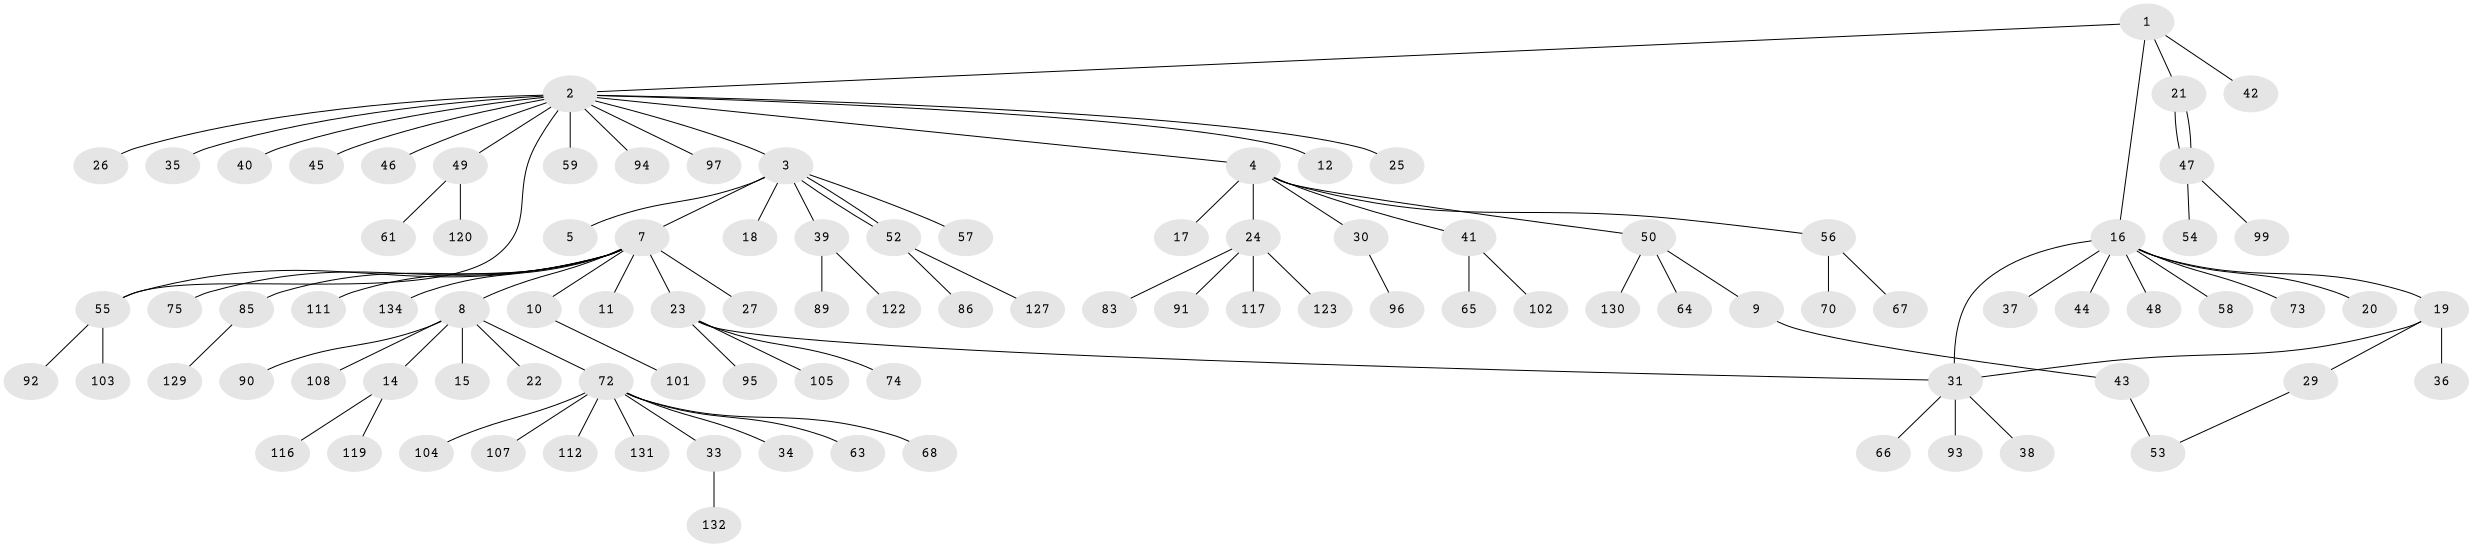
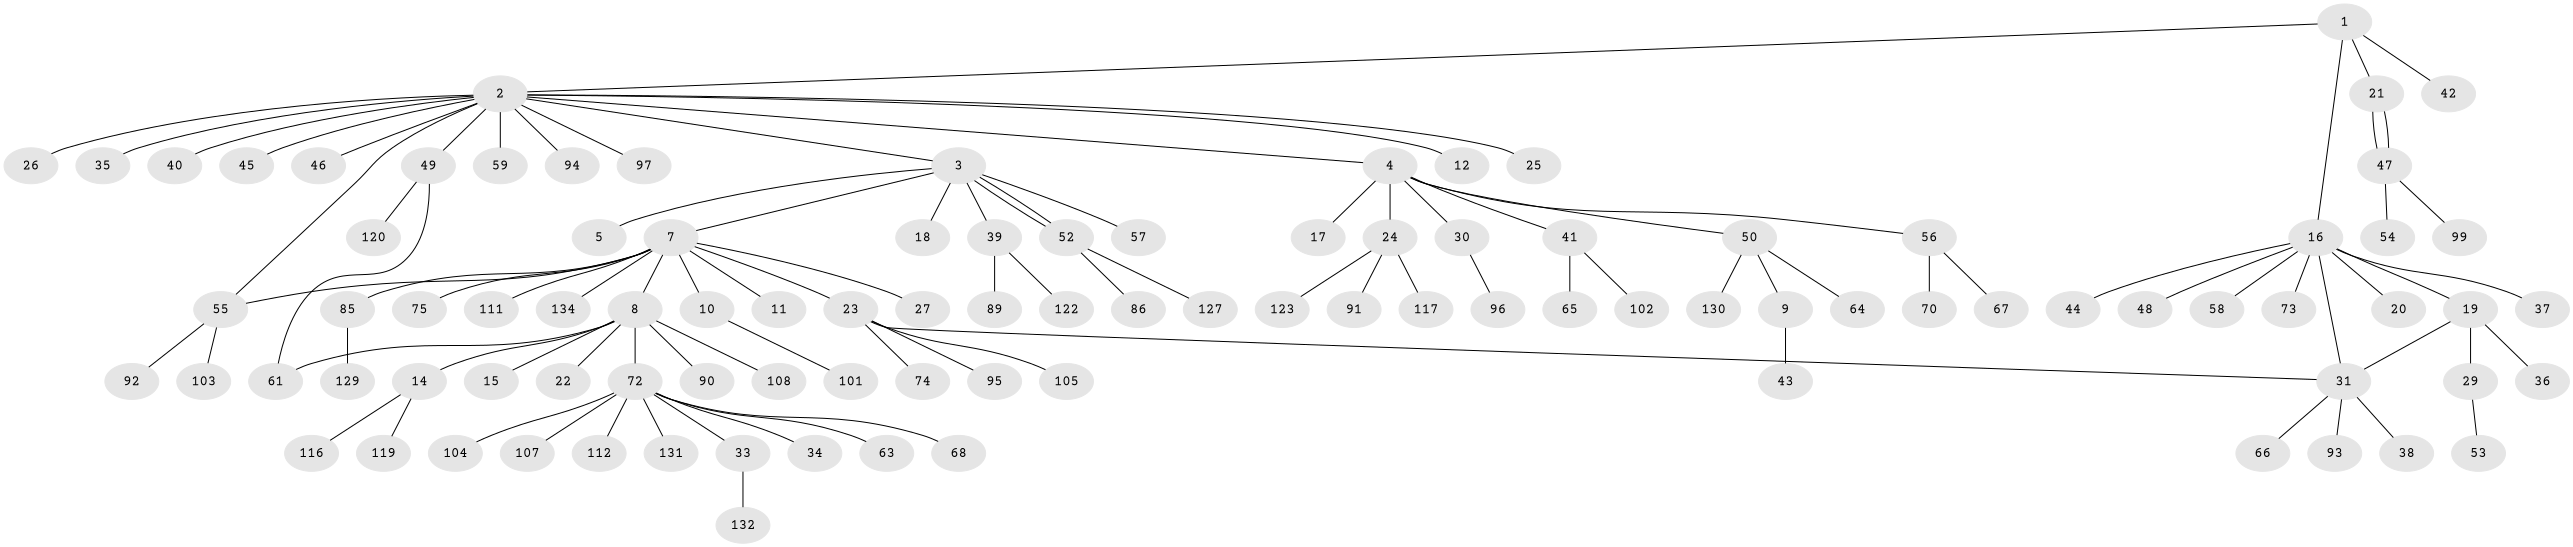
node "83": removed
edge "8" -- "61": added
edge "43" -- "53": removed
